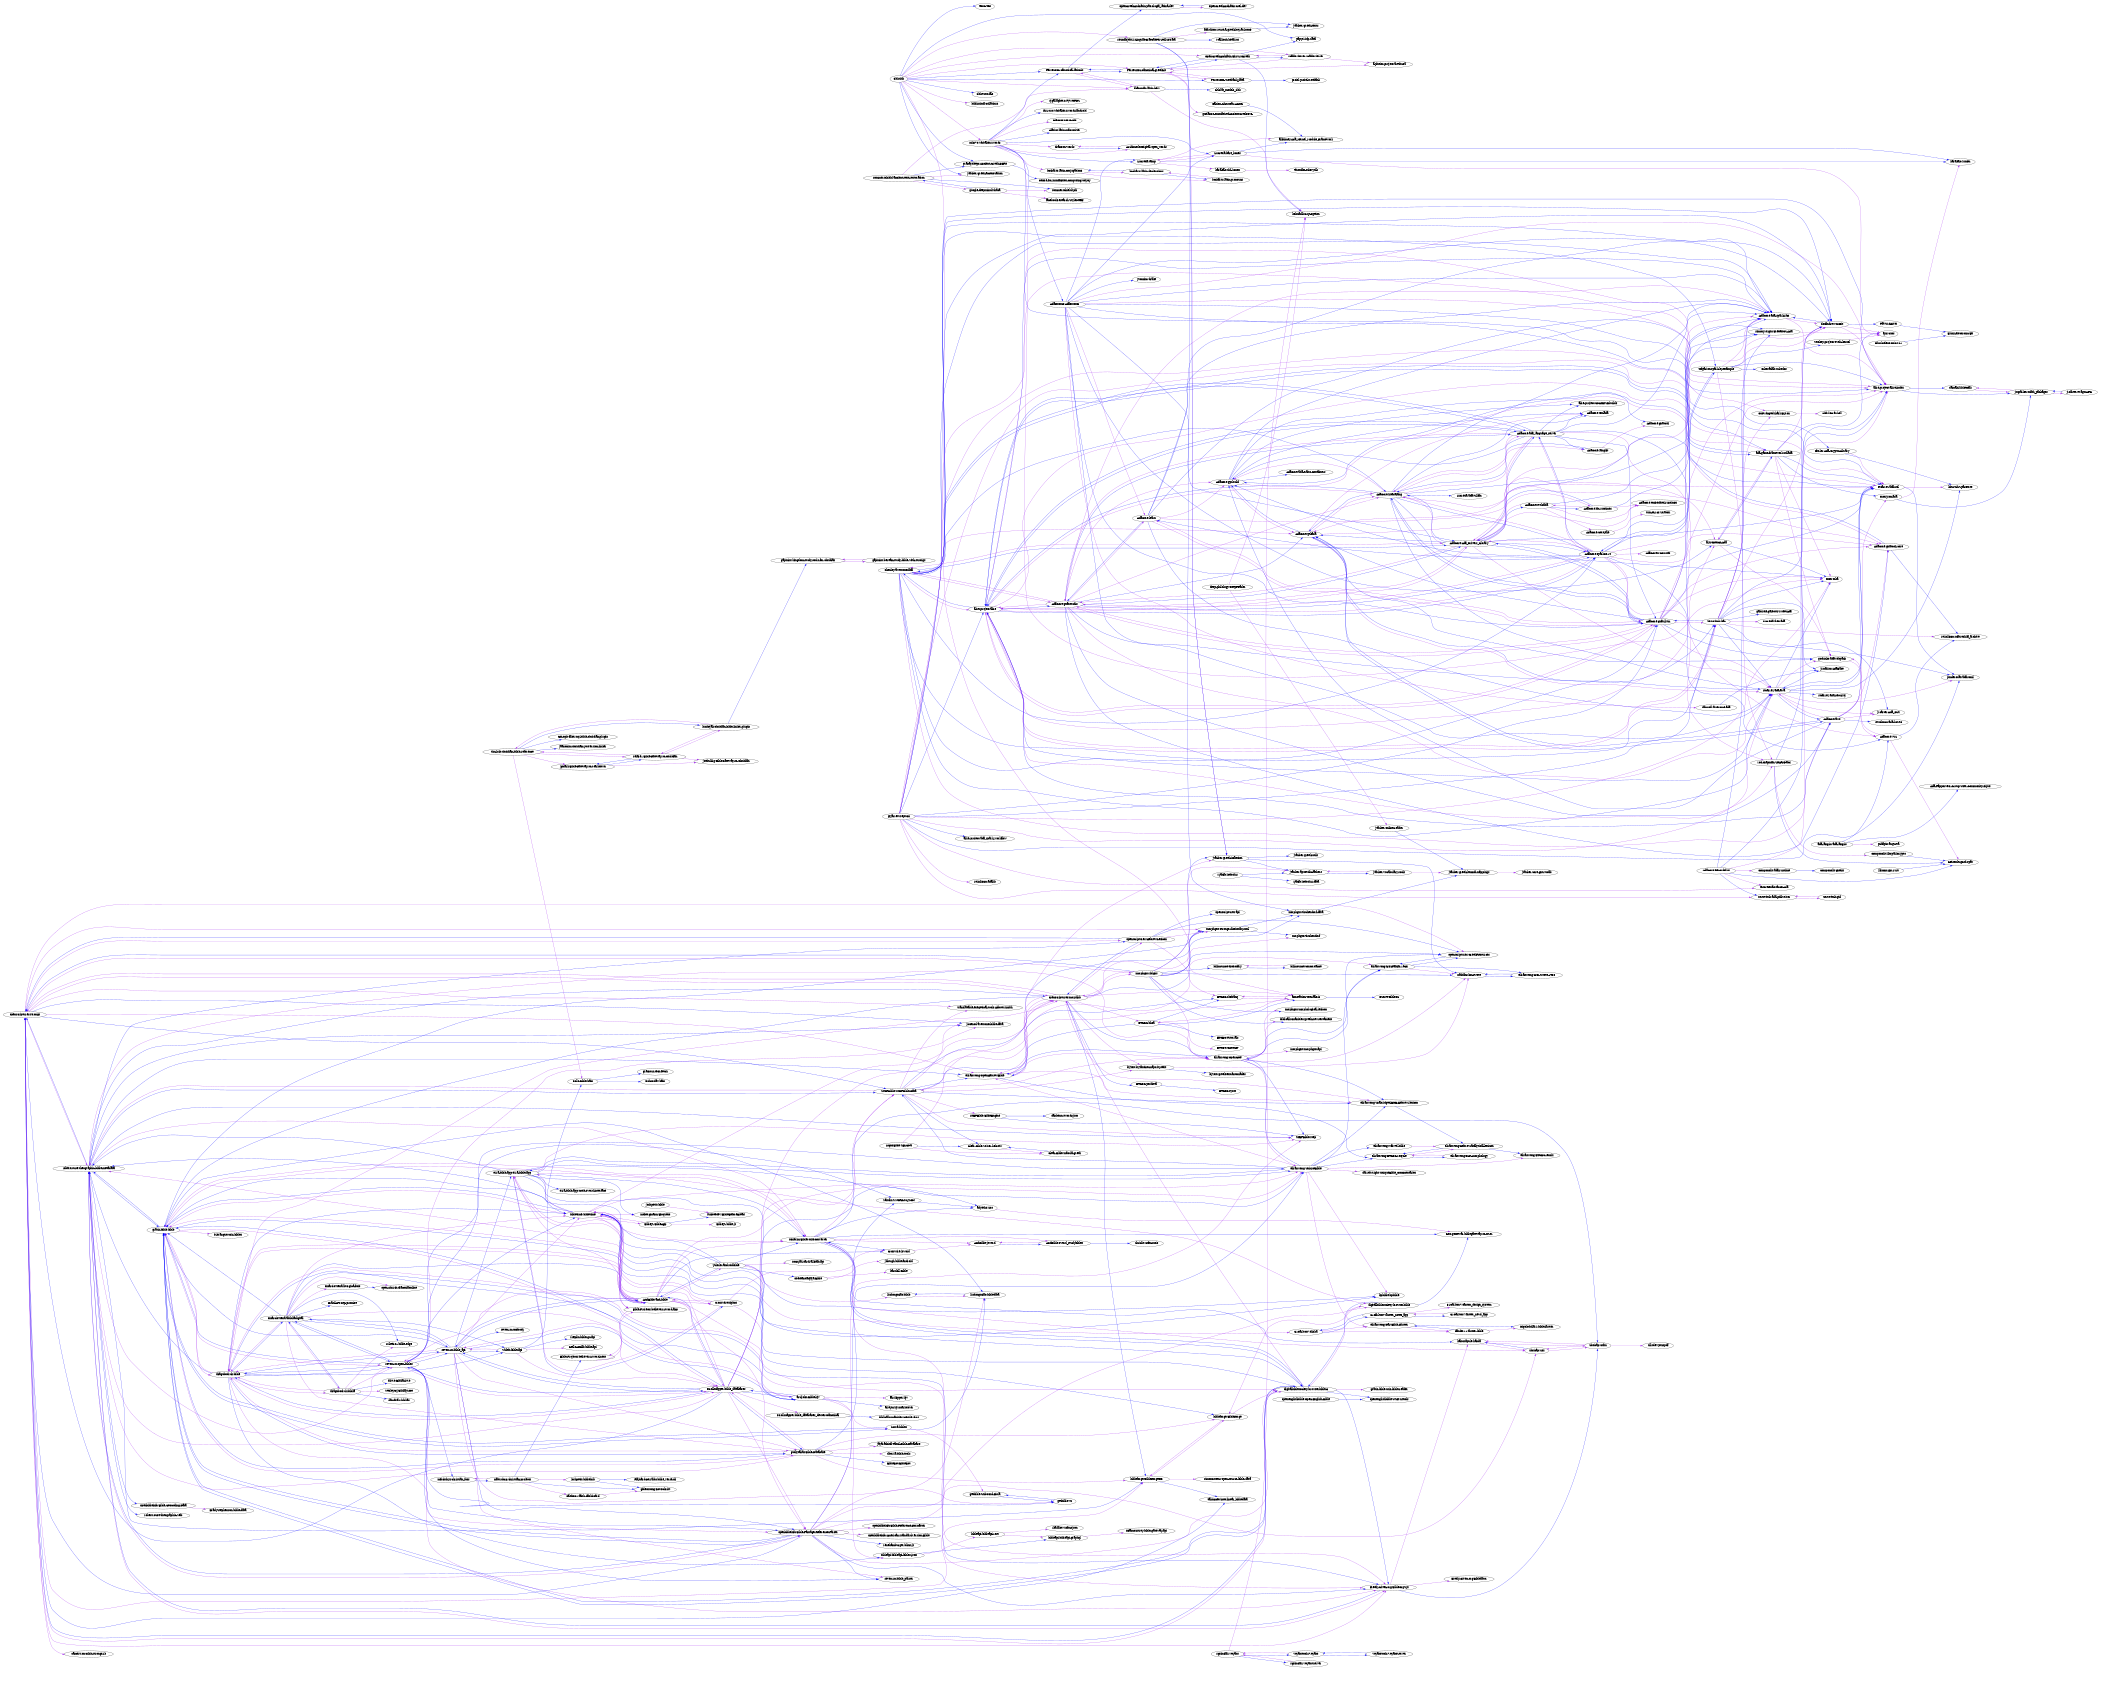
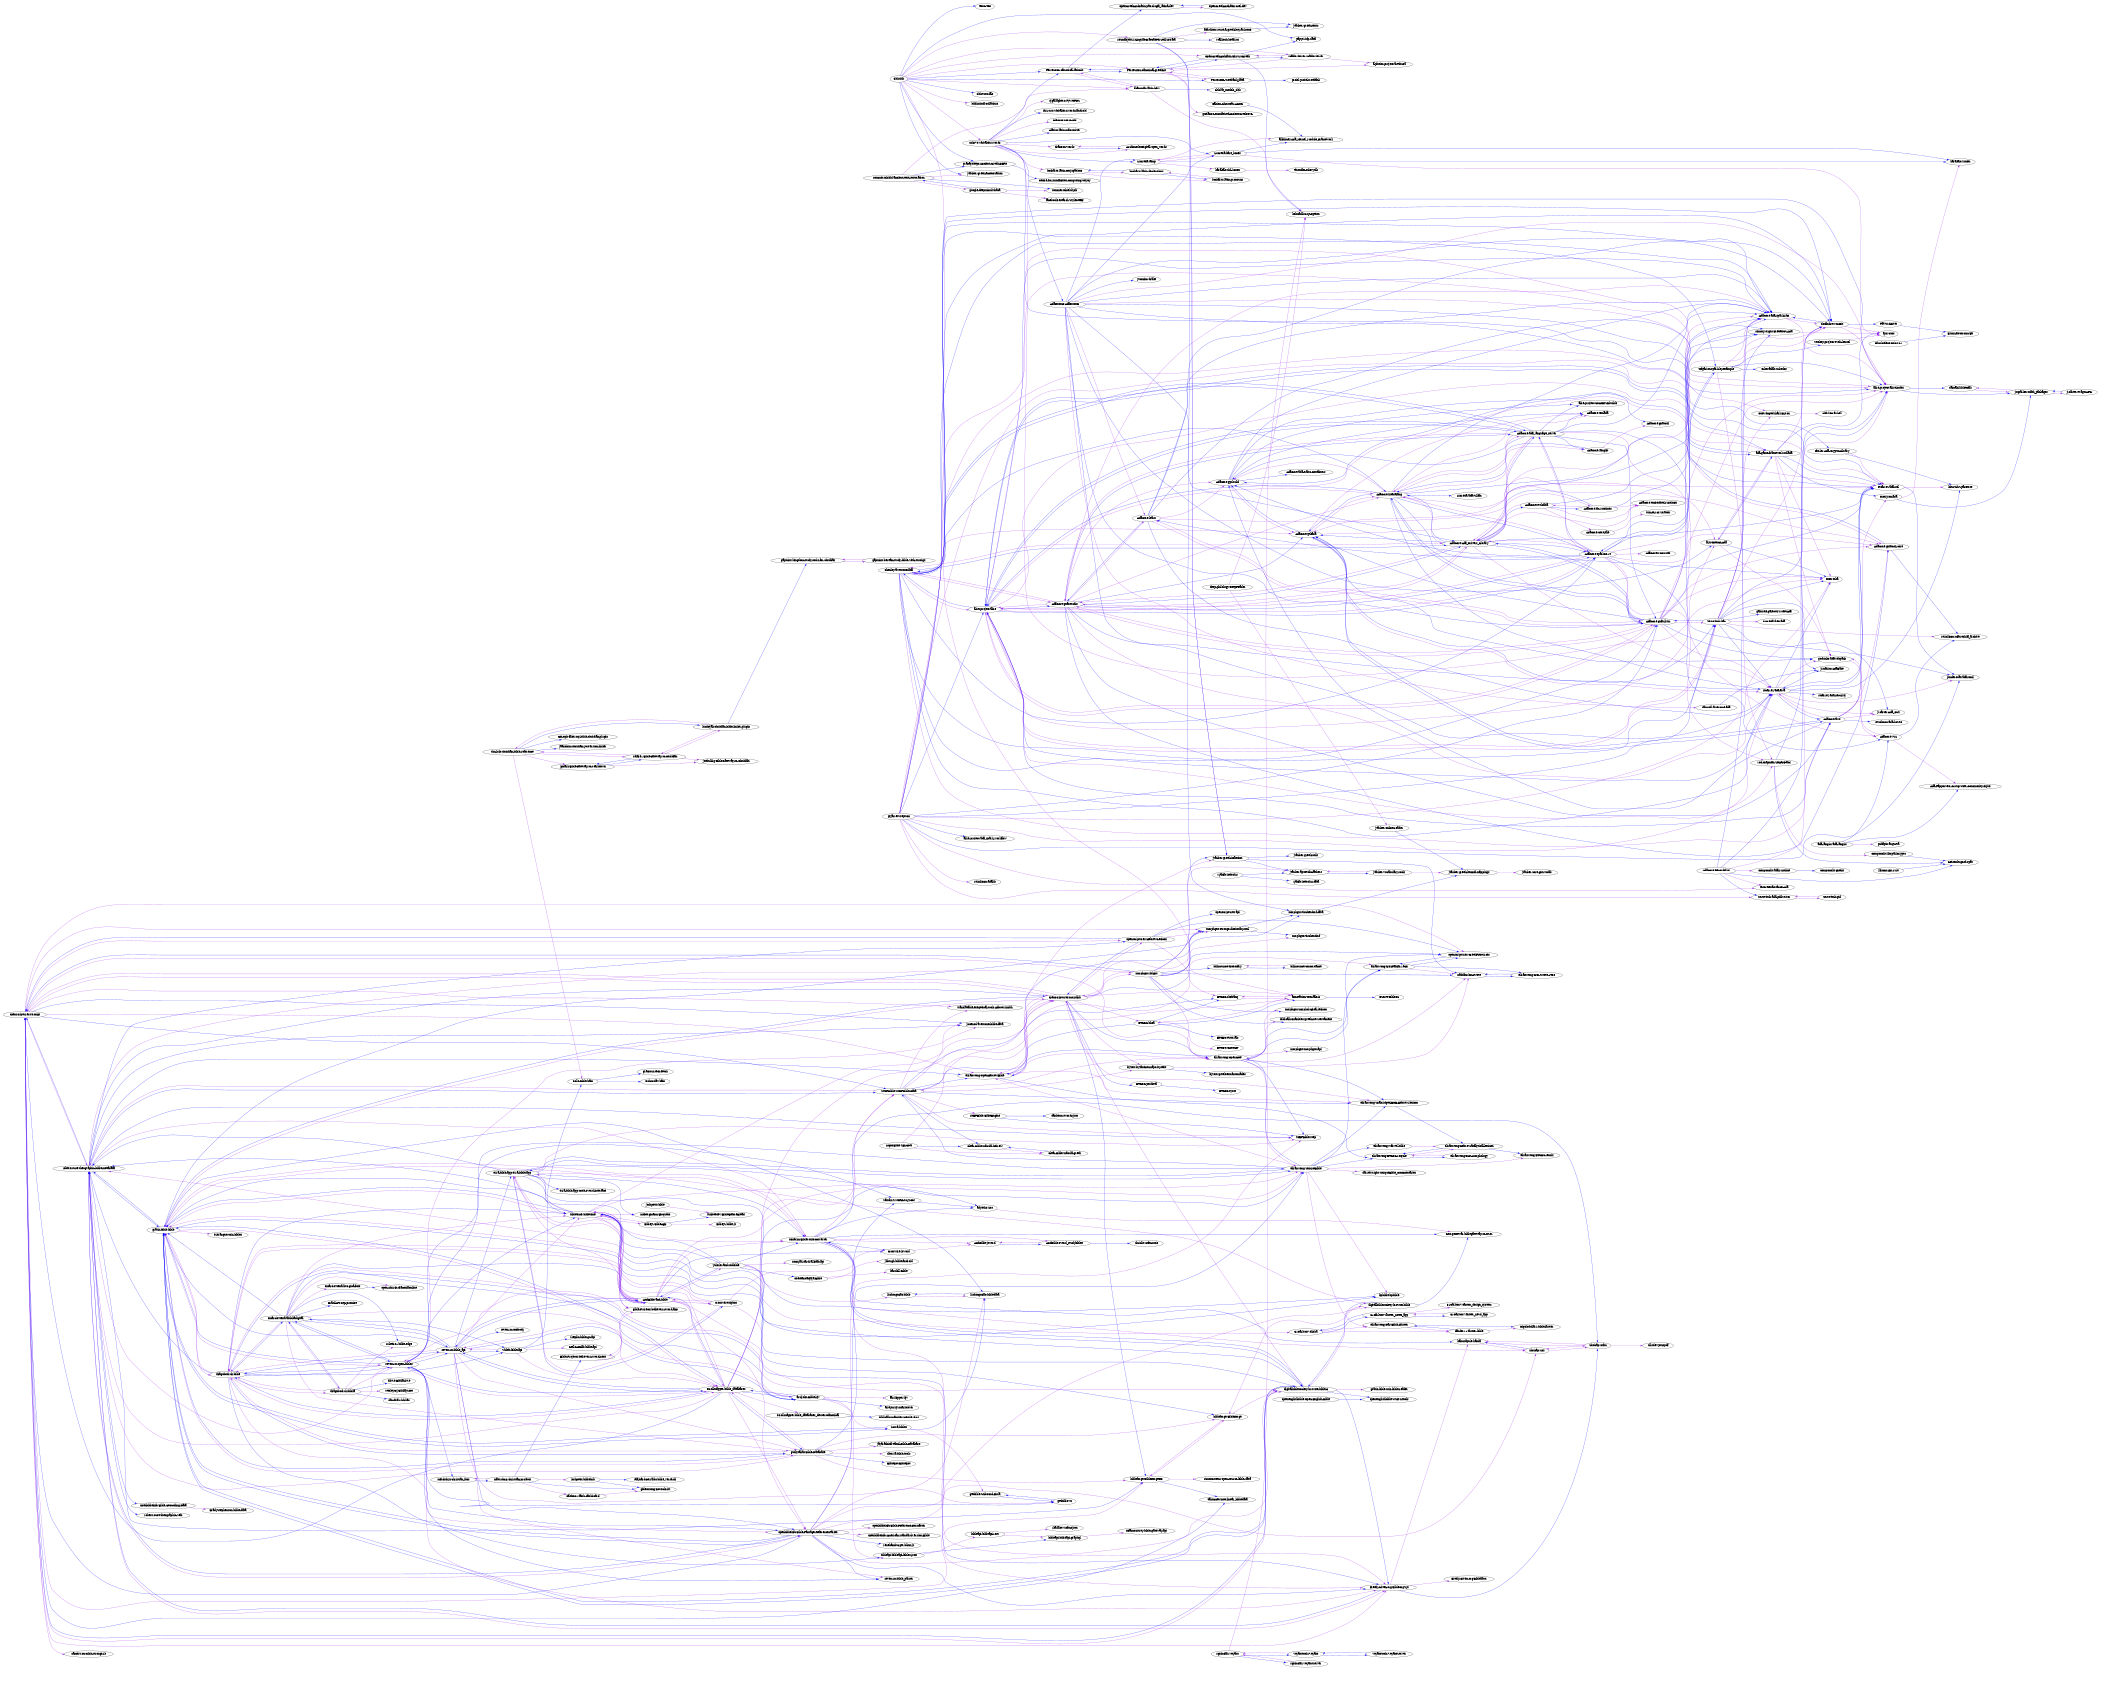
edge "AdaCore/libadalang" -> "AdaCore/xmlada": color blue -> purple
edge "AdaCore/VSS" -> "HeisenbugLtd/spat": now "AdaCore/VSS" -> "Ada-Rapporteur-Group/User-Community-Input"
edge "thiagobodruk/bible" -> "openscriptures/morphhb": now "gratis-bible/bible" -> "openscriptures/morphhb"
node "Clear-Bible/writer-hebrew": label "Clear-Bible/writer-hebrew" -> "Clear-Bible/macula-hebrew"
